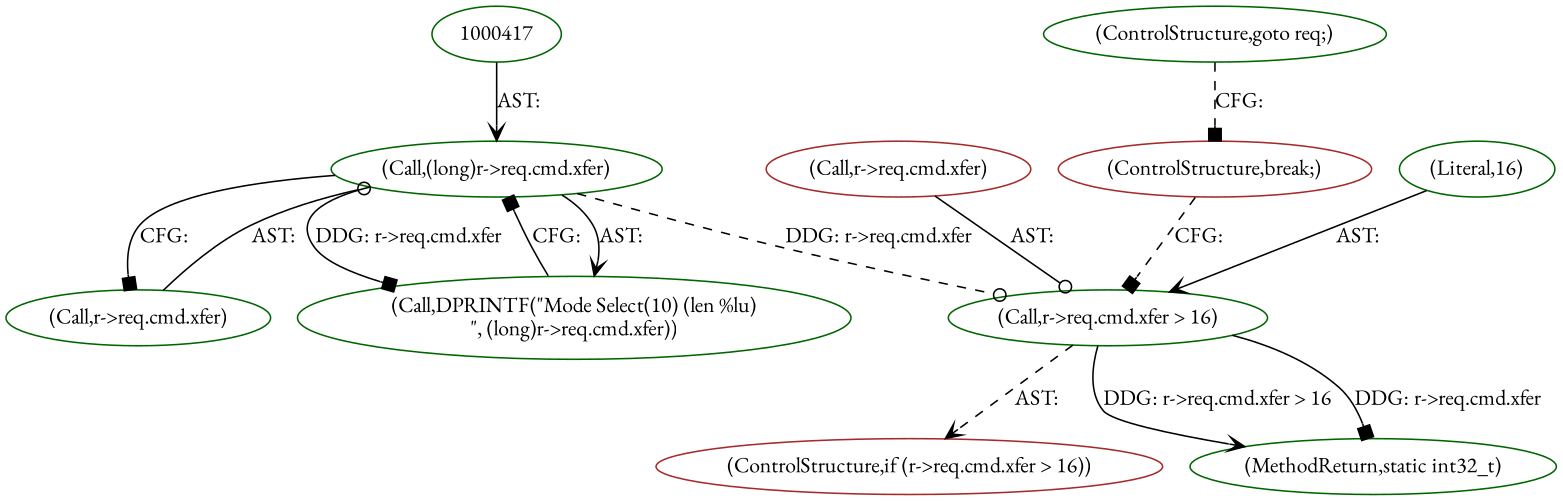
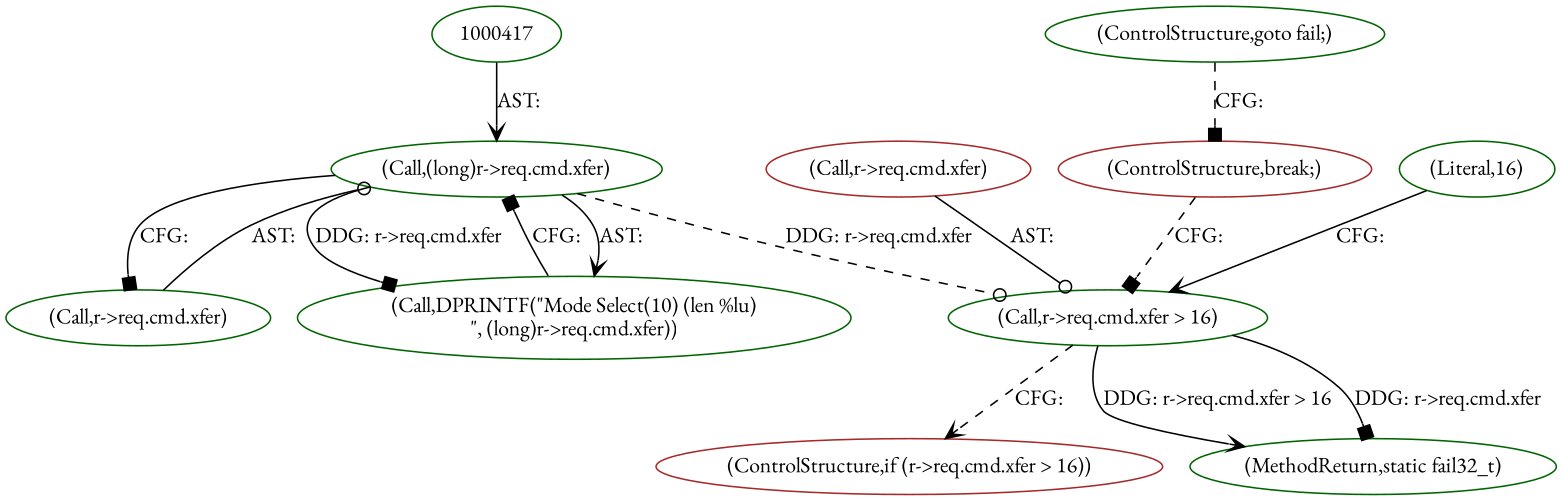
node "(ControlStructure,goto req;)": label "(ControlStructure,goto req;)" -> "(ControlStructure,goto fail;)"
edge "(Literal,16)" -> "(Call,r->req.cmd.xfer > 16)": label "AST: " -> "CFG: "
edge "(Call,r->req.cmd.xfer > 16)" -> "(ControlStructure,if (r->req.cmd.xfer > 16))": label "AST: " -> "CFG: "
node "(MethodReturn,static int32_t)": label "(MethodReturn,static int32_t)" -> "(MethodReturn,static fail32_t)"
